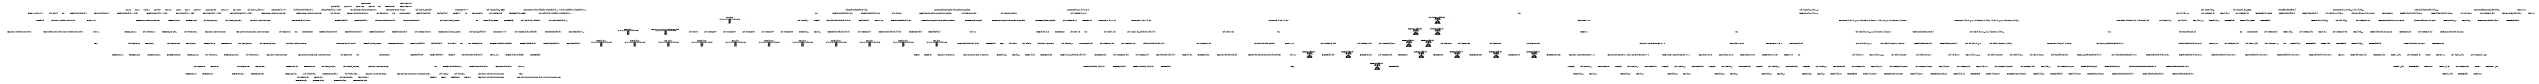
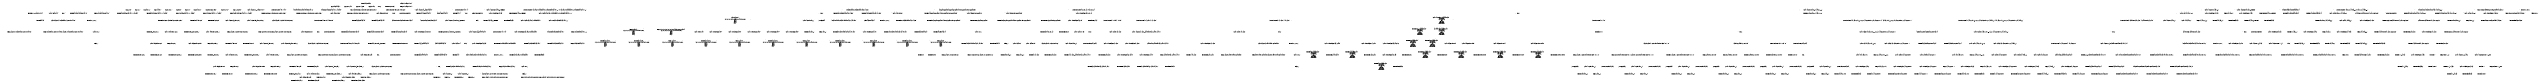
node "(LITERAL,0,new_assoc == 0)": label "(LITERAL,0,new_assoc == 0)" -> "(LITERAL,0,new_rsn == 0)"
node "(IDENTIFIER,sta,accounting_sta_stop(hapd, sta))": removed
